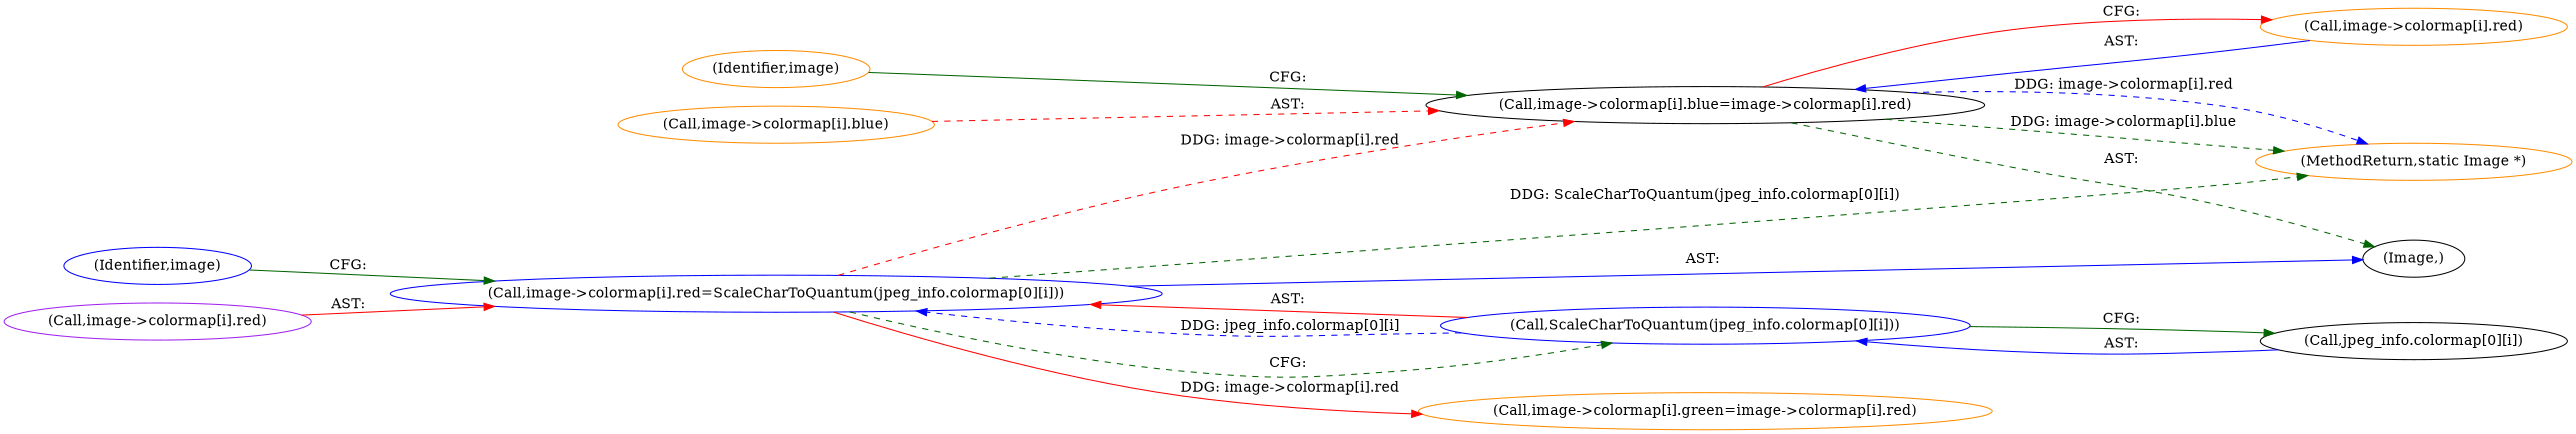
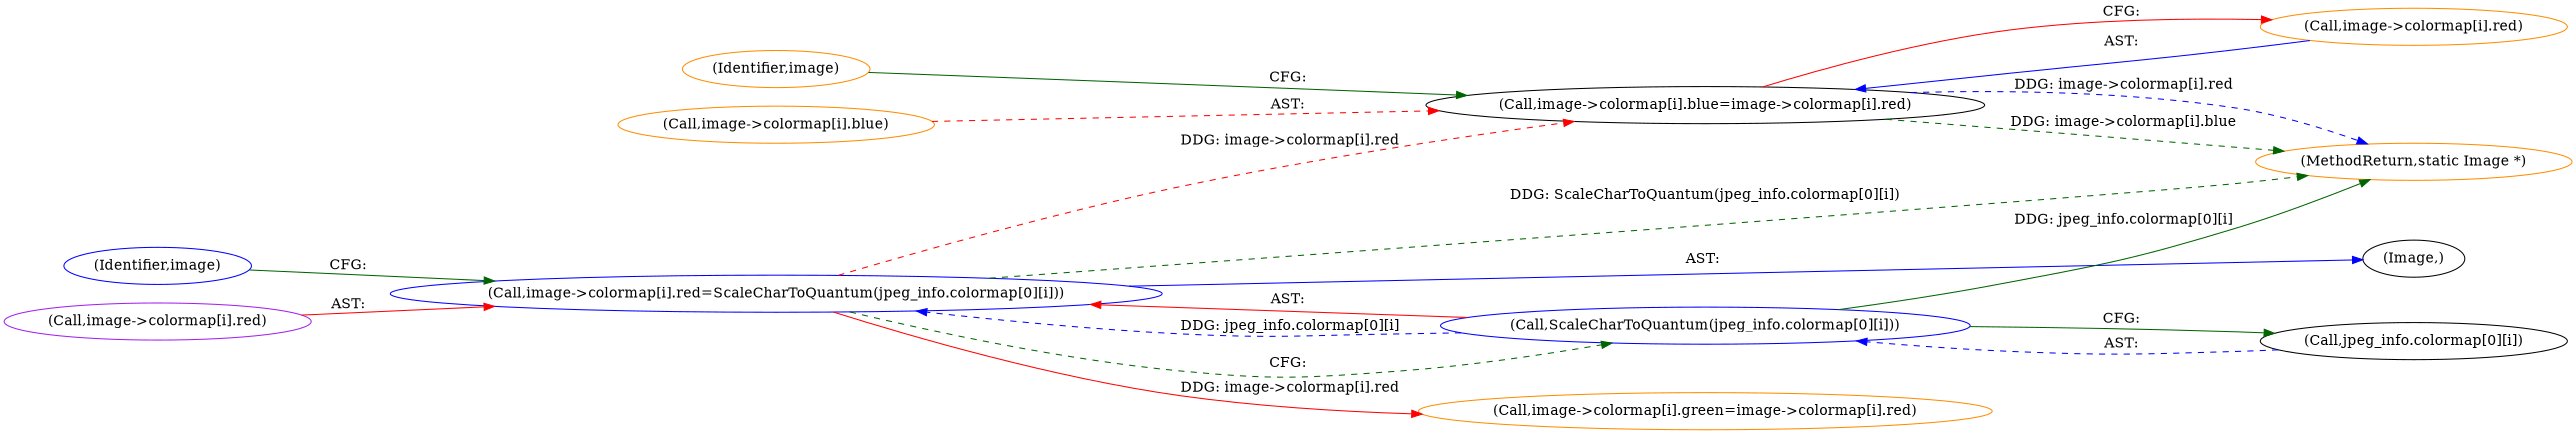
edge "(Call,image->colormap[i].blue=image->colormap[i].red)" -> "(Image,)": removed, label "AST:"
edge "(Call,ScaleCharToQuantum(jpeg_info.colormap[0][i]))" -> "(MethodReturn,static Image *)": added, label "DDG: jpeg_info.colormap[0][i]"
edge "(Call,jpeg_info.colormap[0][i])" -> "(Call,ScaleCharToQuantum(jpeg_info.colormap[0][i]))": style solid -> dashed
